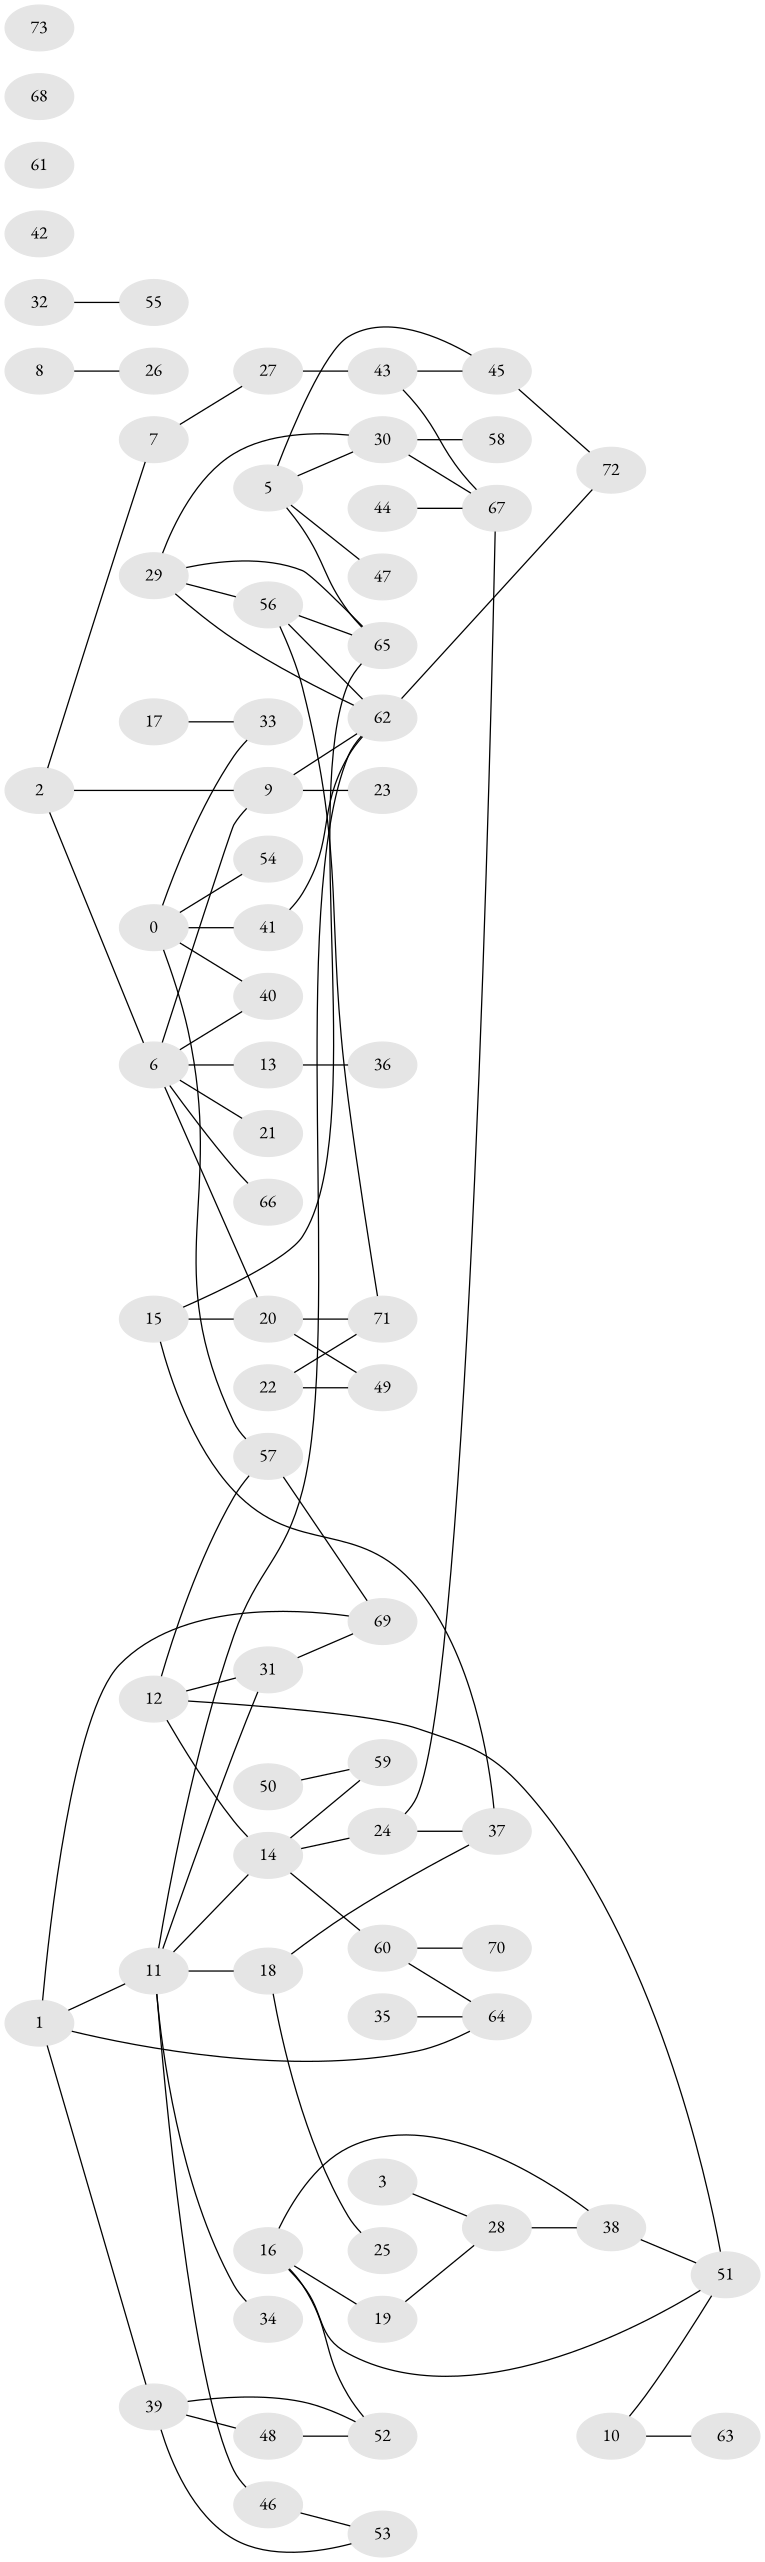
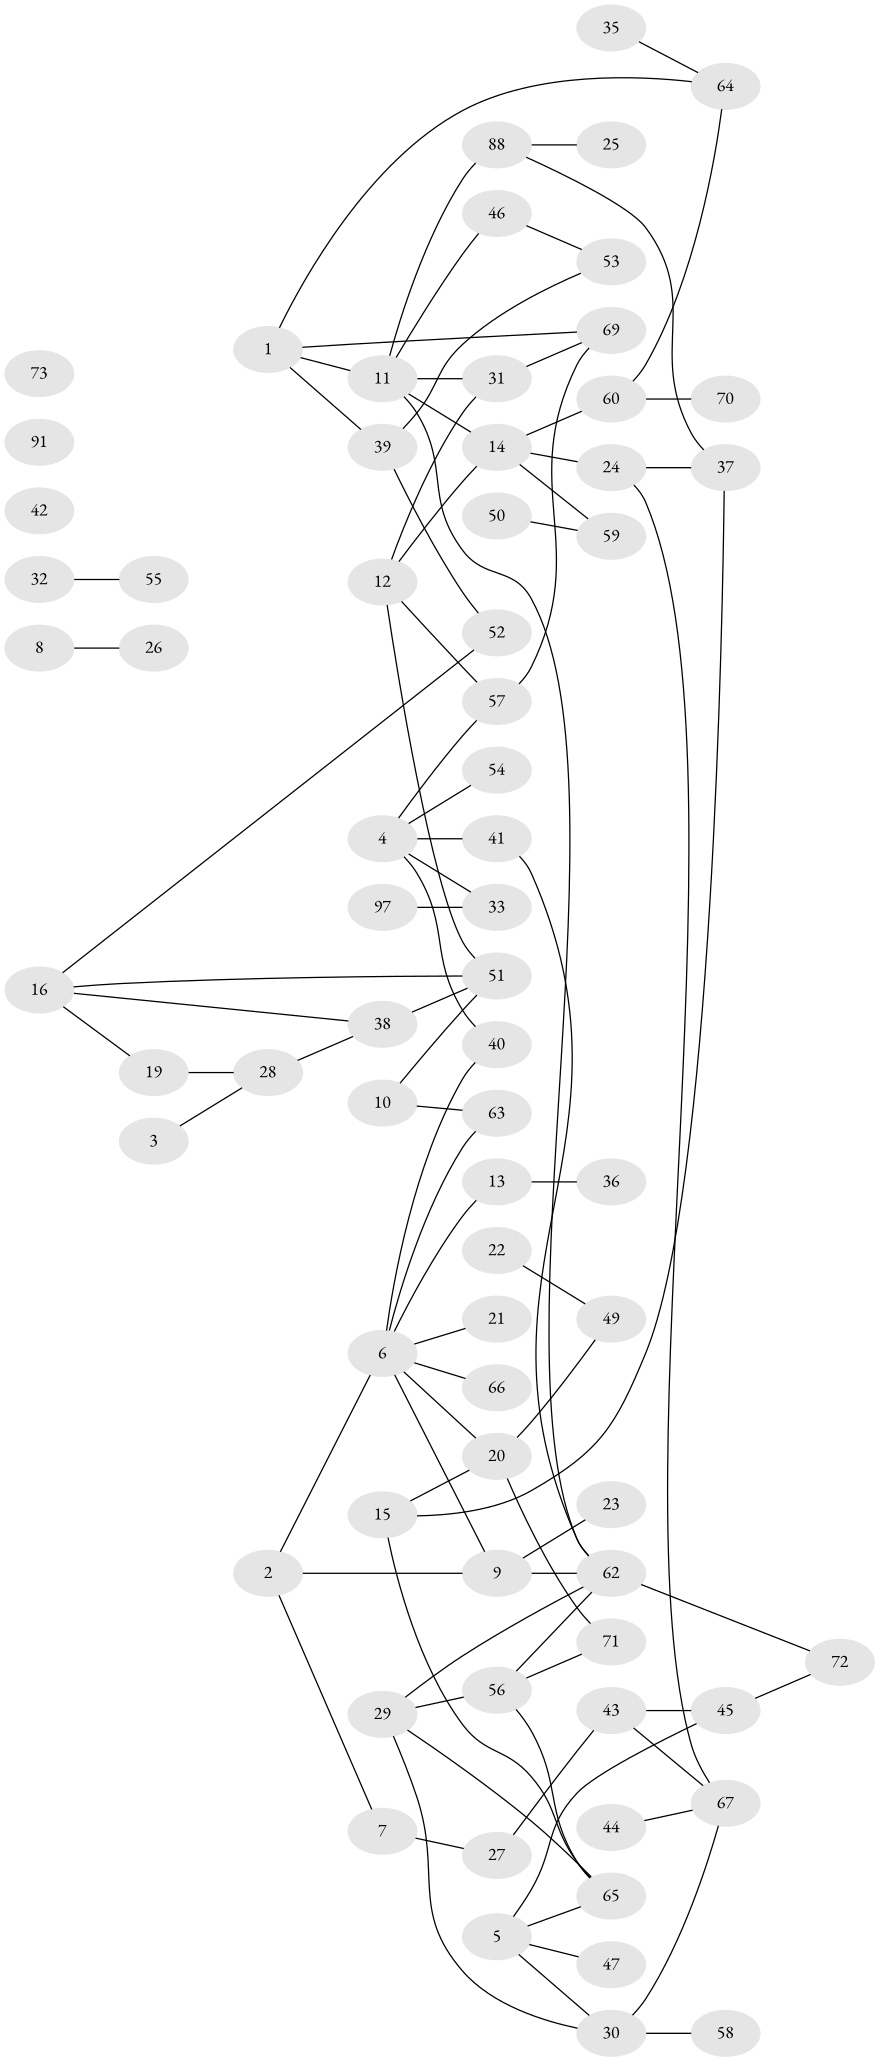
node "68": removed
node "61": label "61" -> "91"
node "17": label "17" -> "97"
node "0": label "0" -> "4"
edge "63" -- "6": added
edge "71" -- "22": removed
node "18": label "18" -> "88"
node "34": removed
node "48": removed
